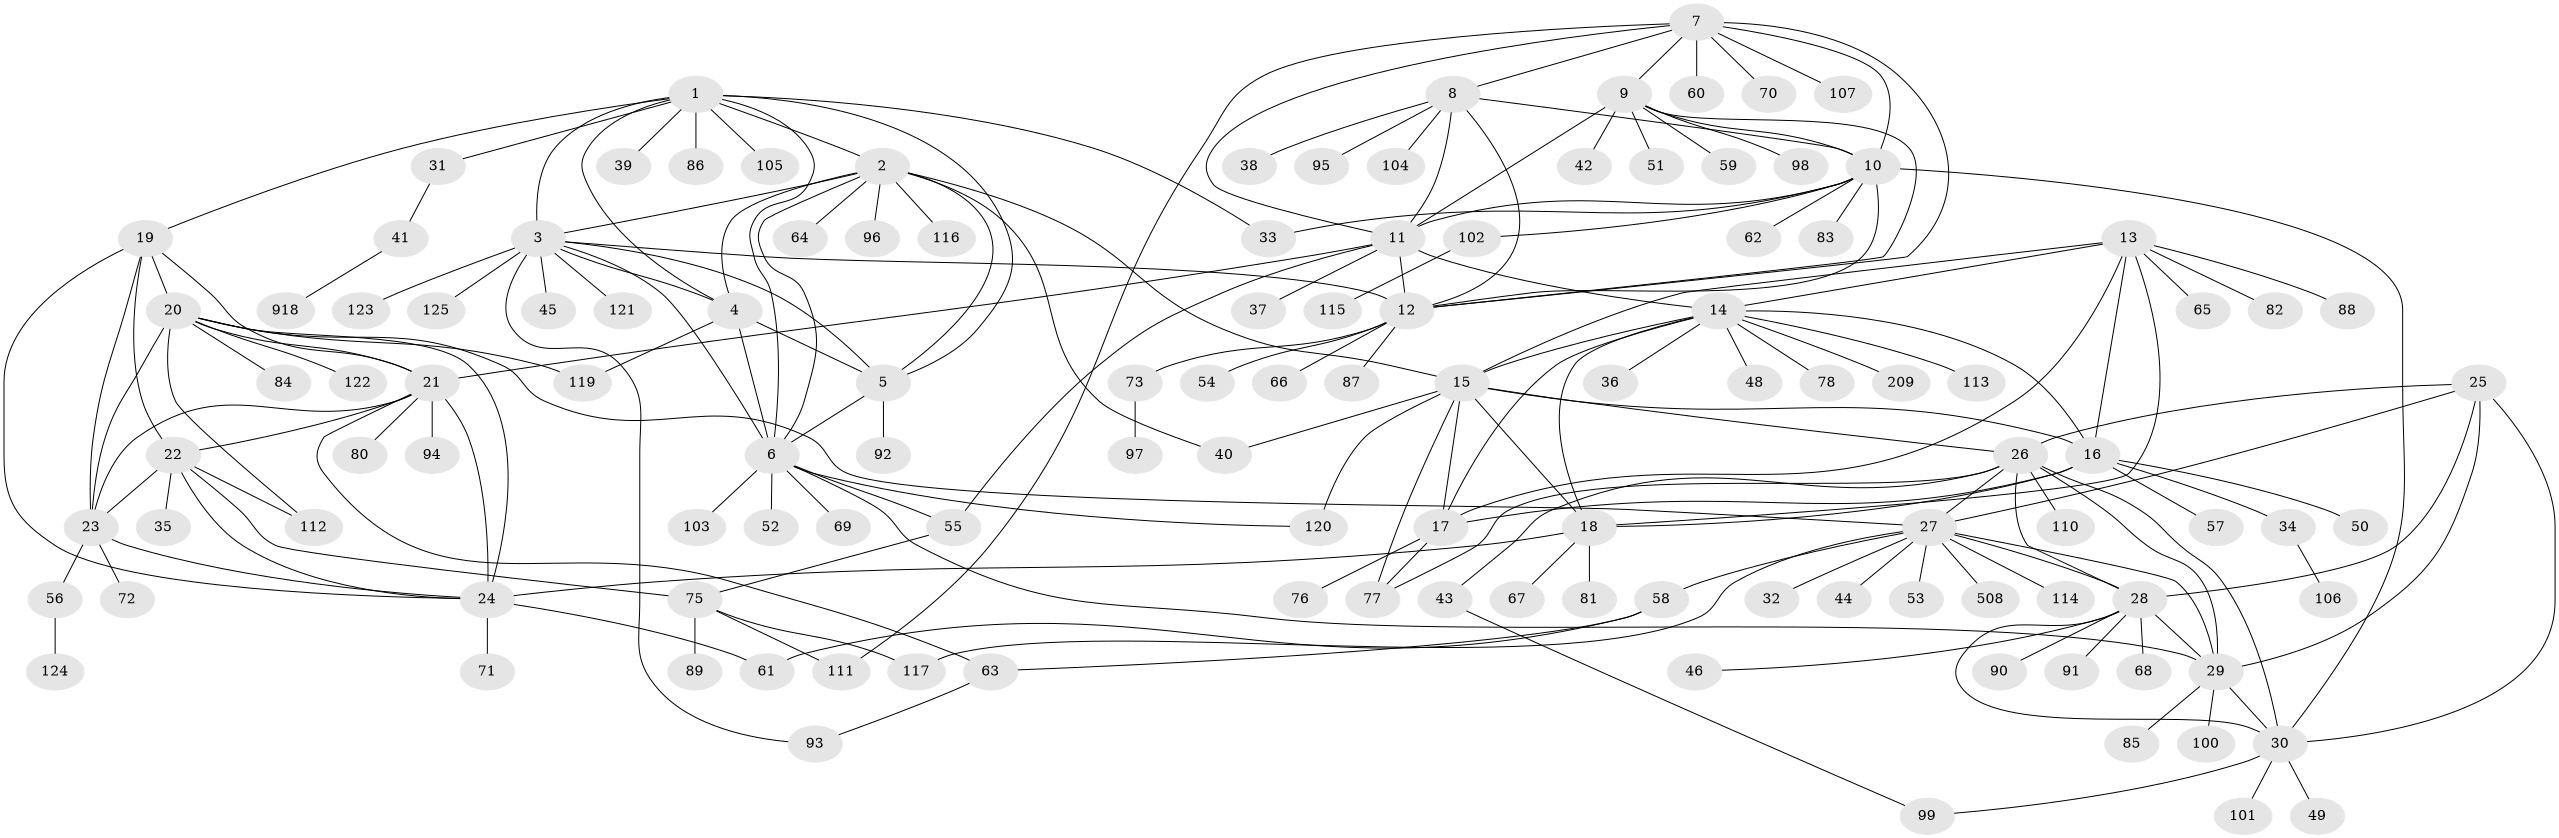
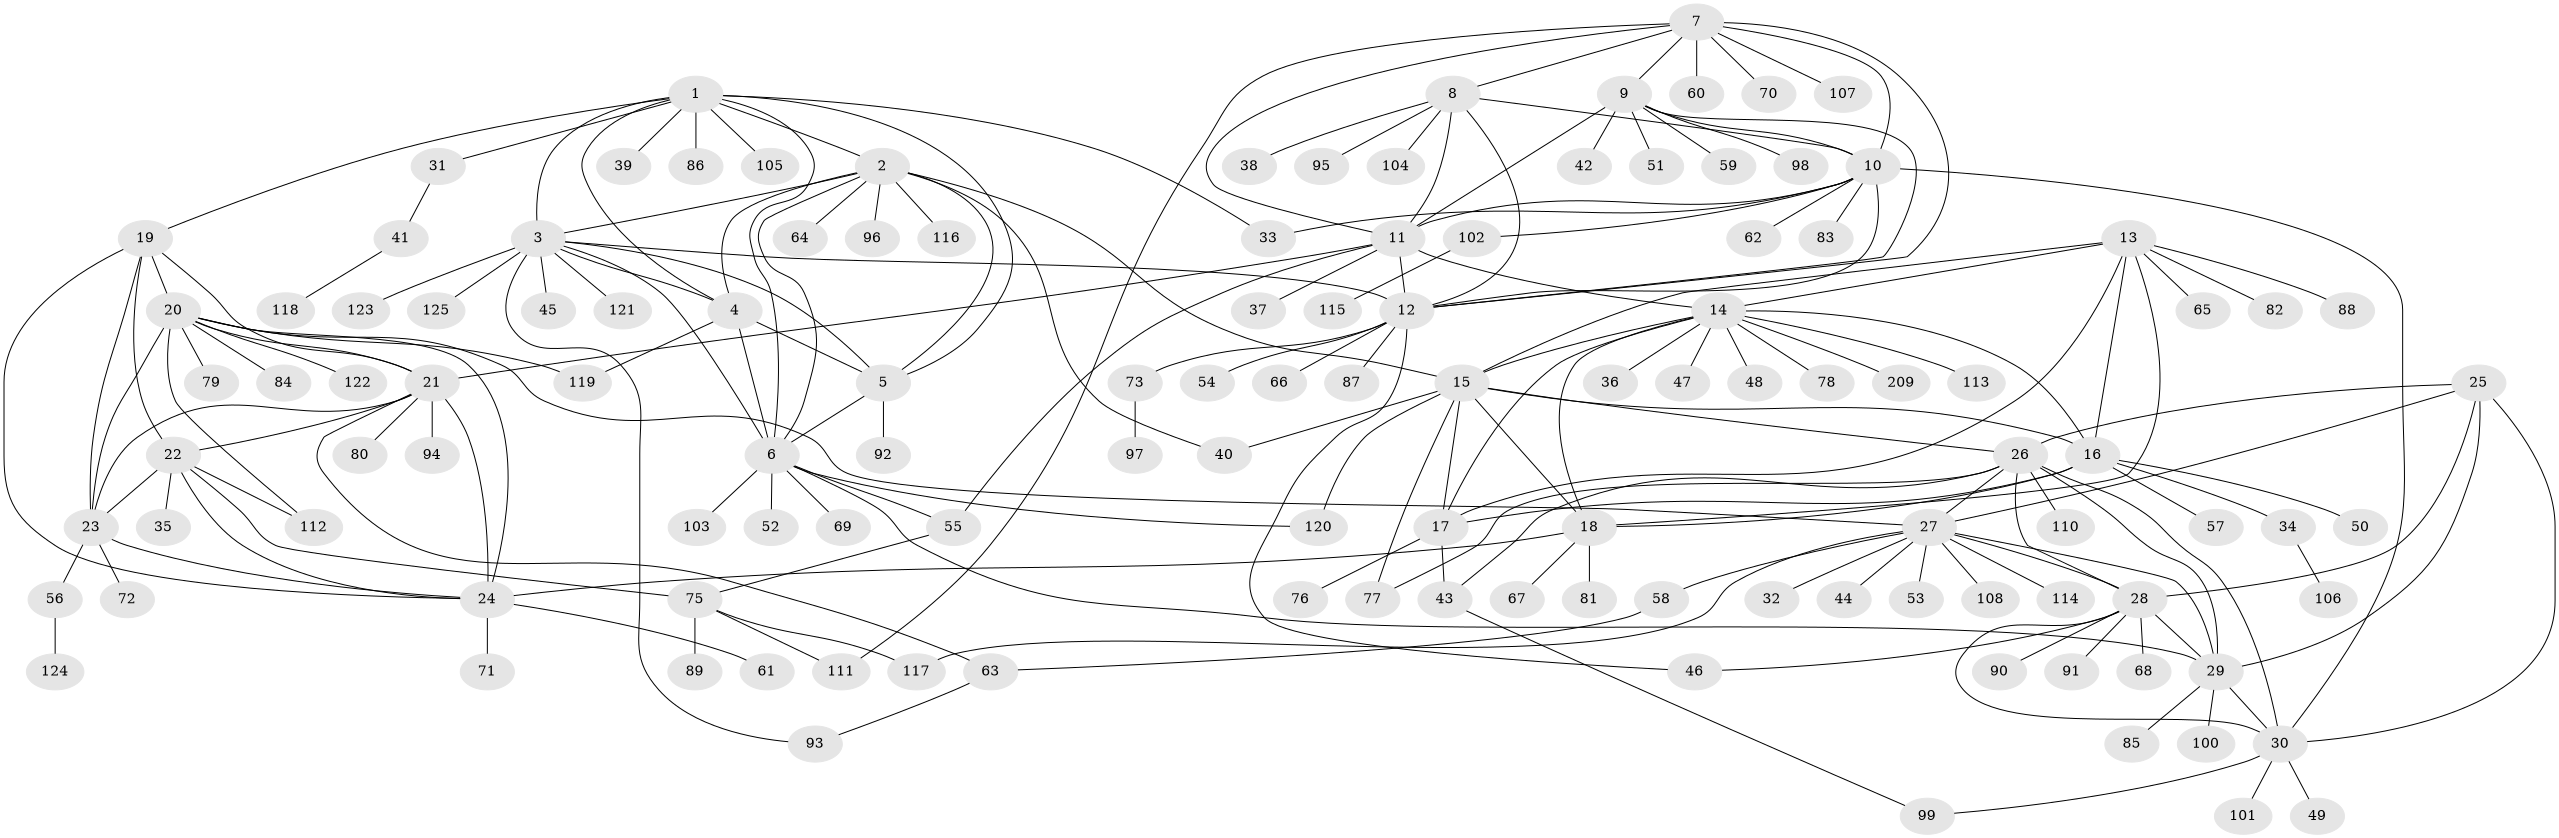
node "918": label "918" -> "118"
node "79": added
node "47": added
edge "17" -- "77": now "17" -- "43"
node "508": label "508" -> "108"
edge "12" -- "46": added
edge "58" -- "61": removed
